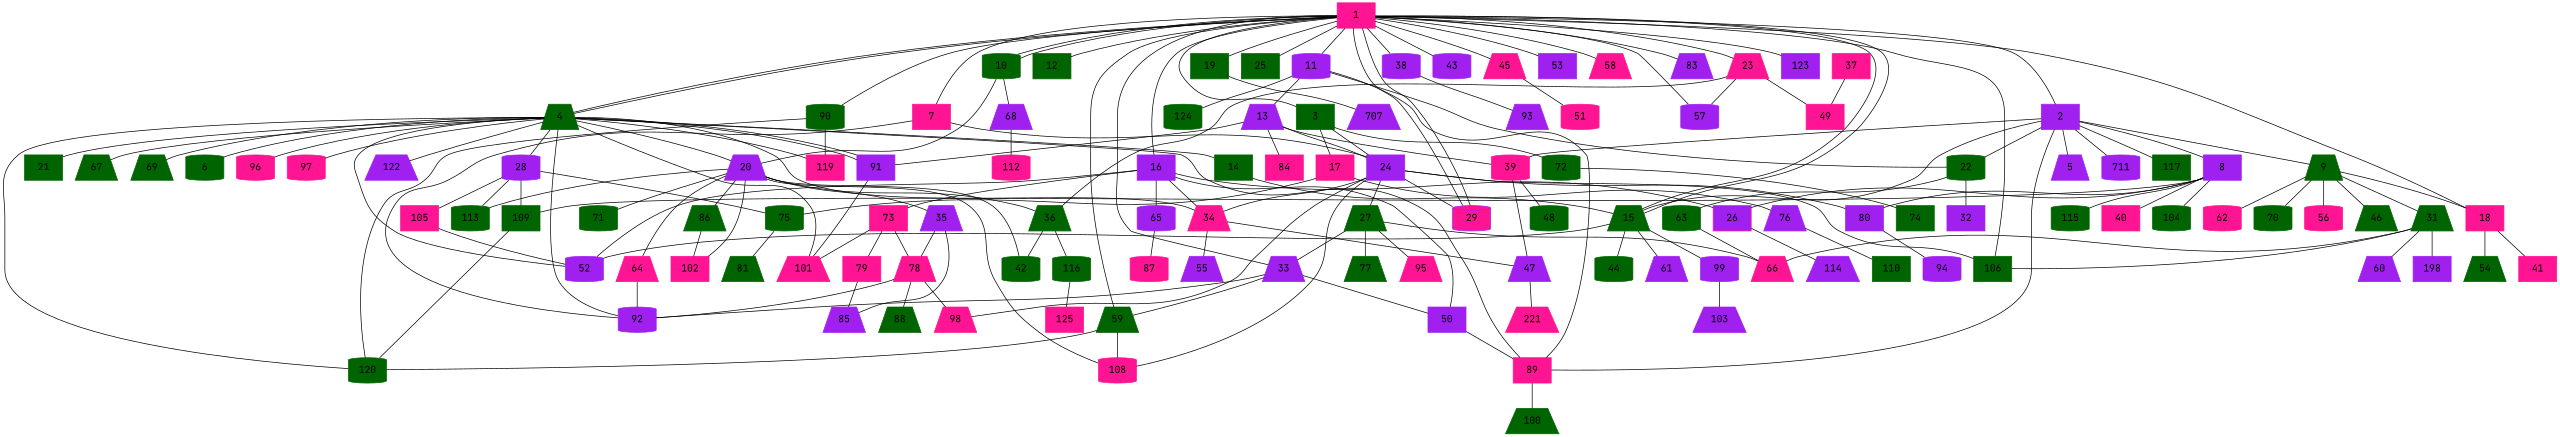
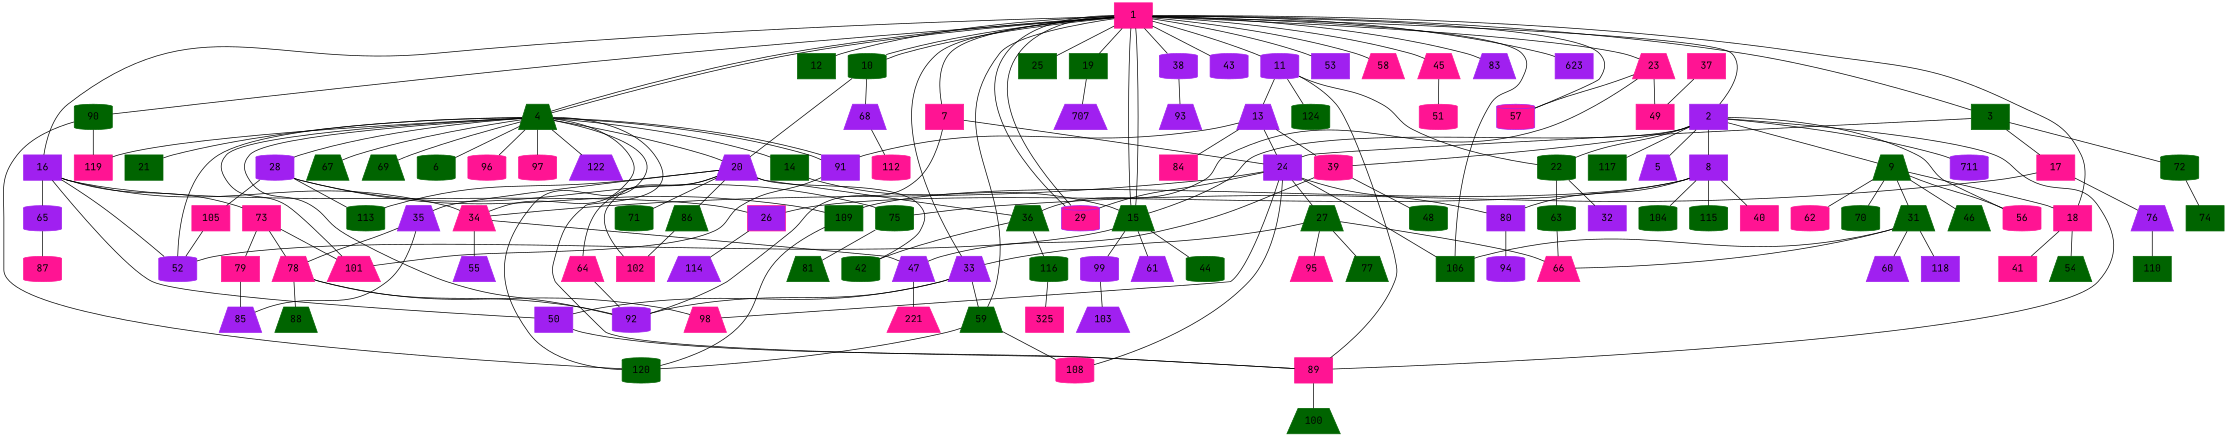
node "123": label "123" -> "623"
node "57": fillcolor purple -> deeppink
edge "2" -- "56": added
edge "20" -- "108": removed
node "198": label "198" -> "118"
node "125": label "125" -> "325"
